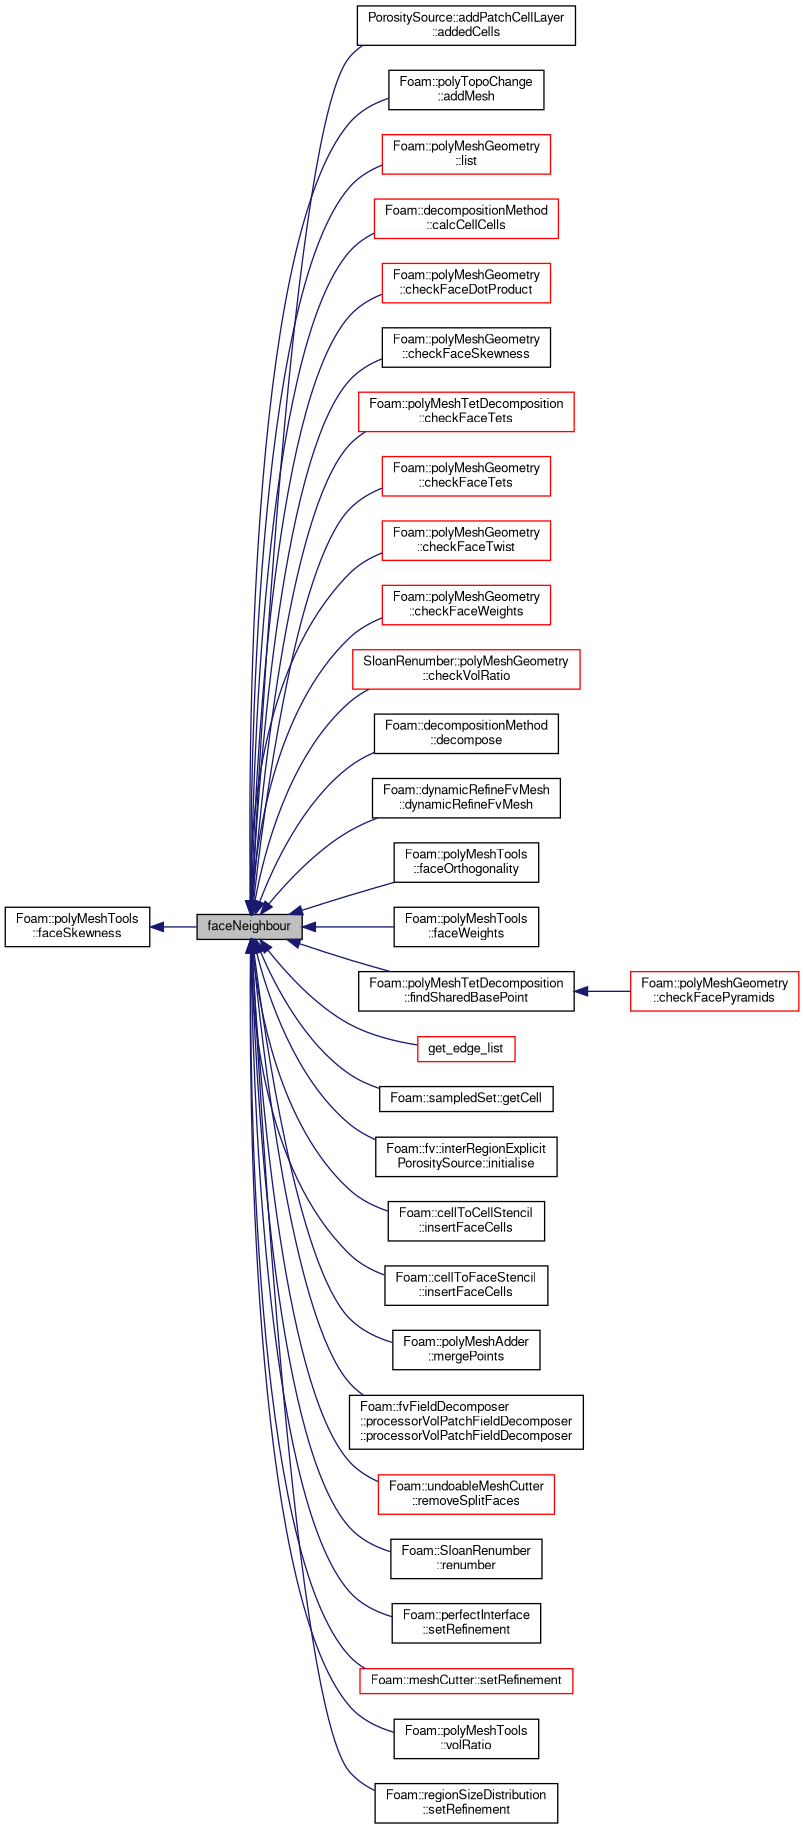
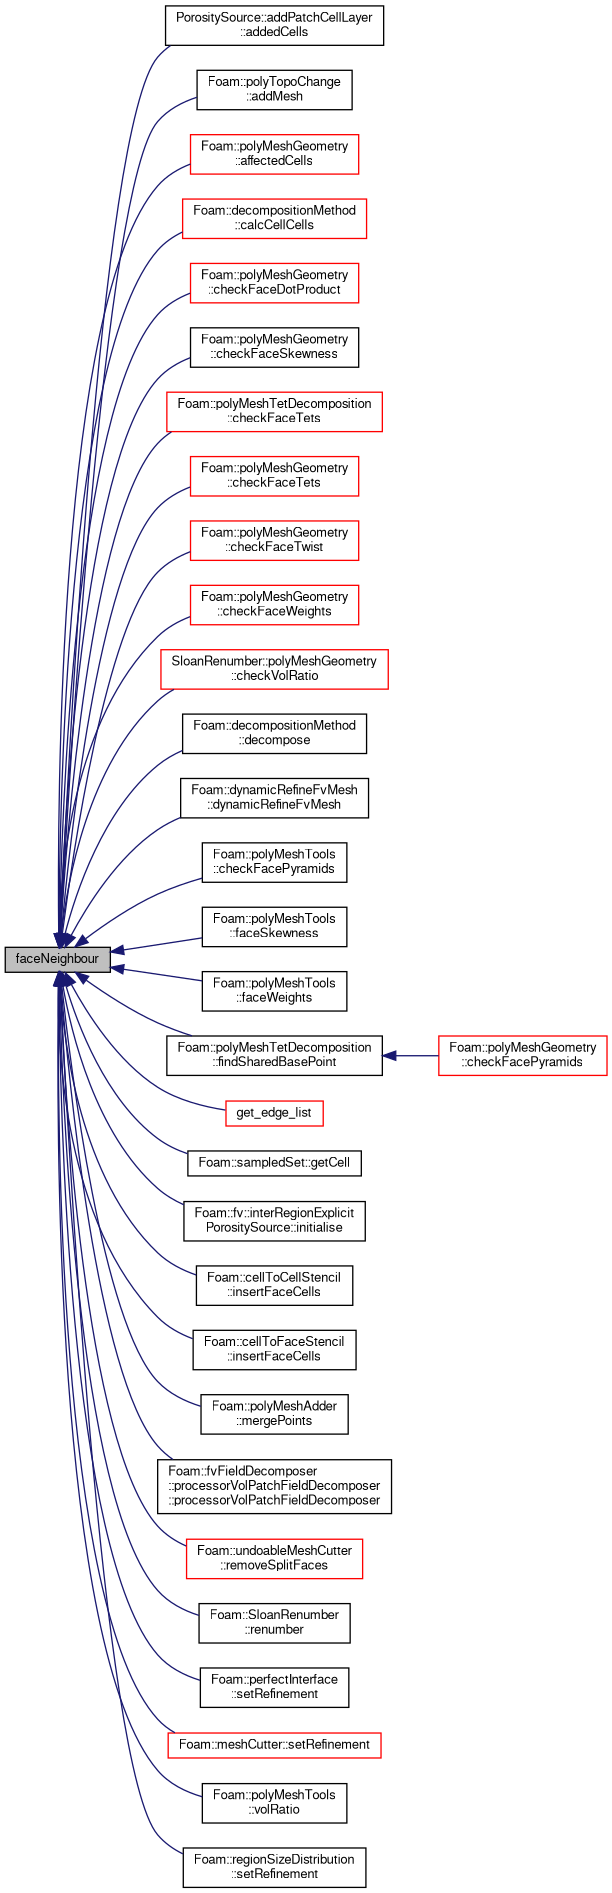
node "Foam::polyMeshGeometry ::list": label "Foam::polyMeshGeometry ::list" -> "Foam::polyMeshGeometry ::affectedCells"
node "Foam::polyMeshTools ::faceOrthogonality": label "Foam::polyMeshTools ::faceOrthogonality" -> "Foam::polyMeshTools ::checkFacePyramids"
edge "faceNeighbour" -> "Foam::polyMeshTools ::faceSkewness": reversed
